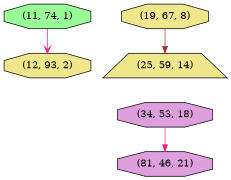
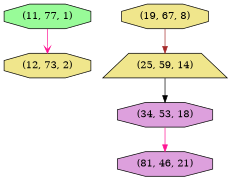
node "(11, 74, 1)": label "(11, 74, 1)" -> "(11, 77, 1)"
node "(12, 93, 2)": label "(12, 93, 2)" -> "(12, 73, 2)"
edge "(25, 59, 14)" -> "(34, 53, 18)": added
